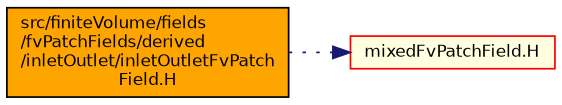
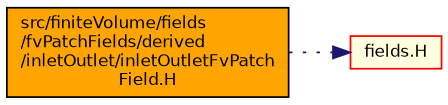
node "mixedFvPatchField.H": label "mixedFvPatchField.H" -> "fields.H"
